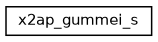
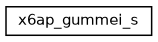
node "x2ap_gummei_s": label "x2ap_gummei_s" -> "x6ap_gummei_s"
